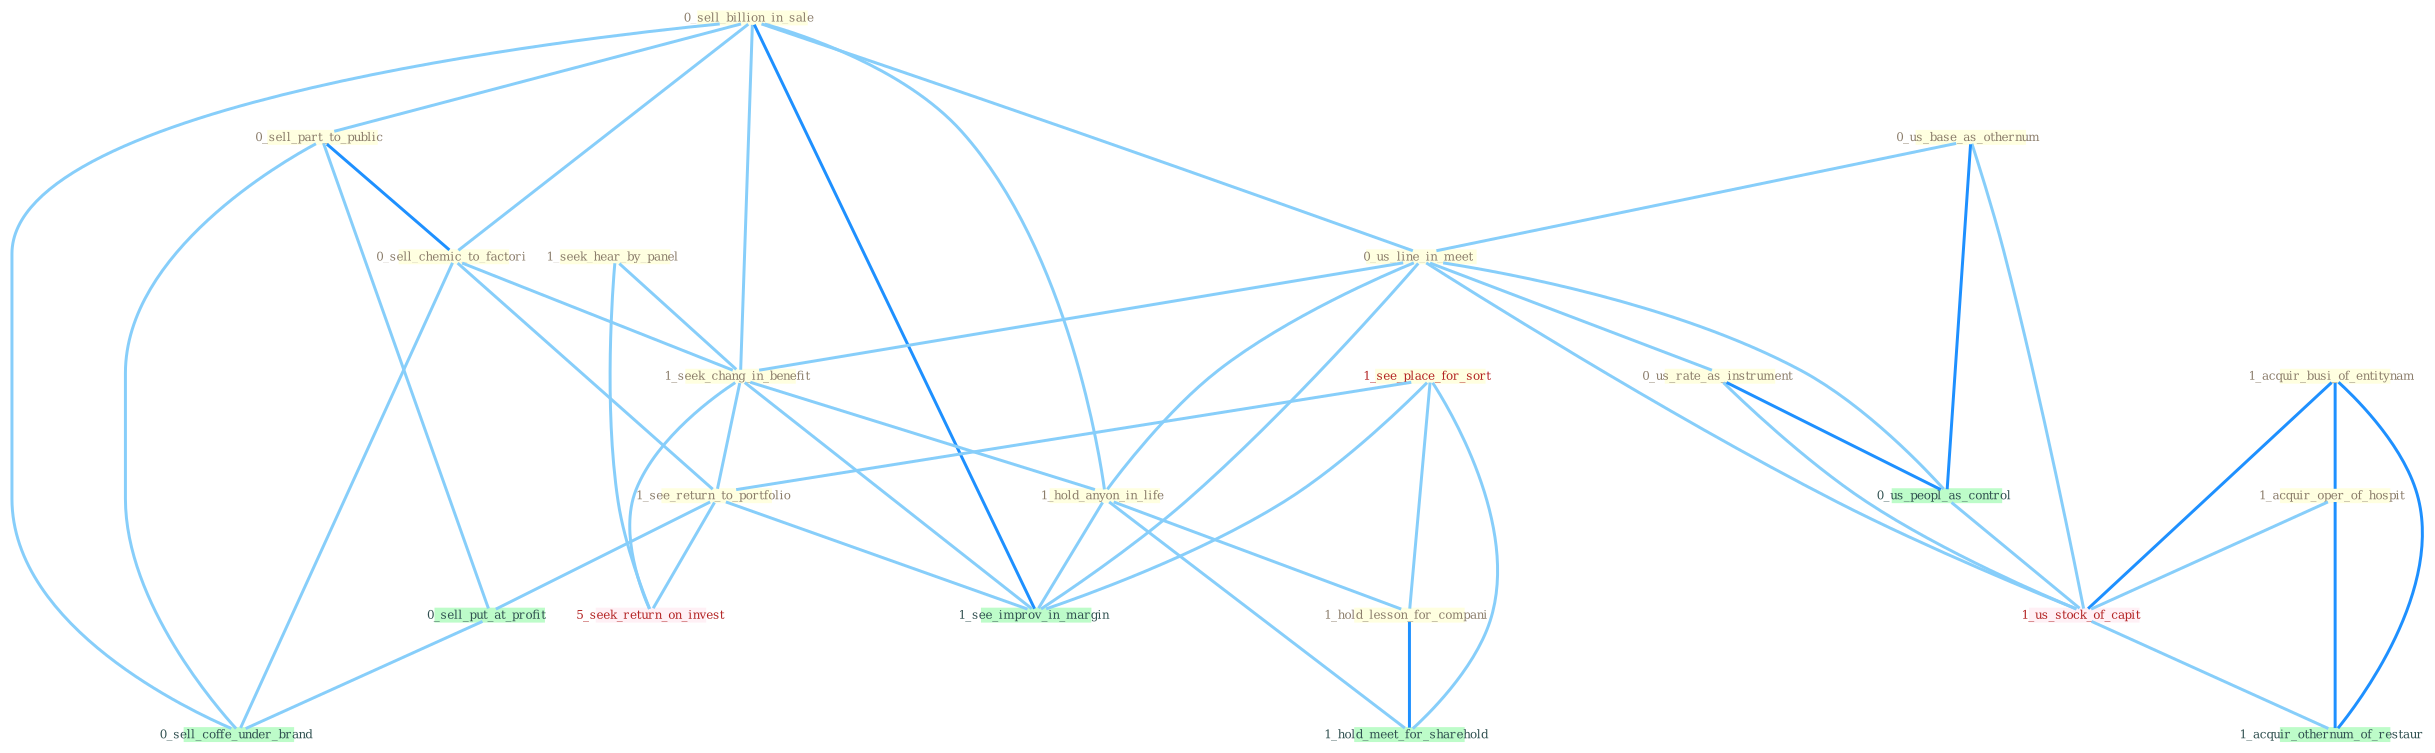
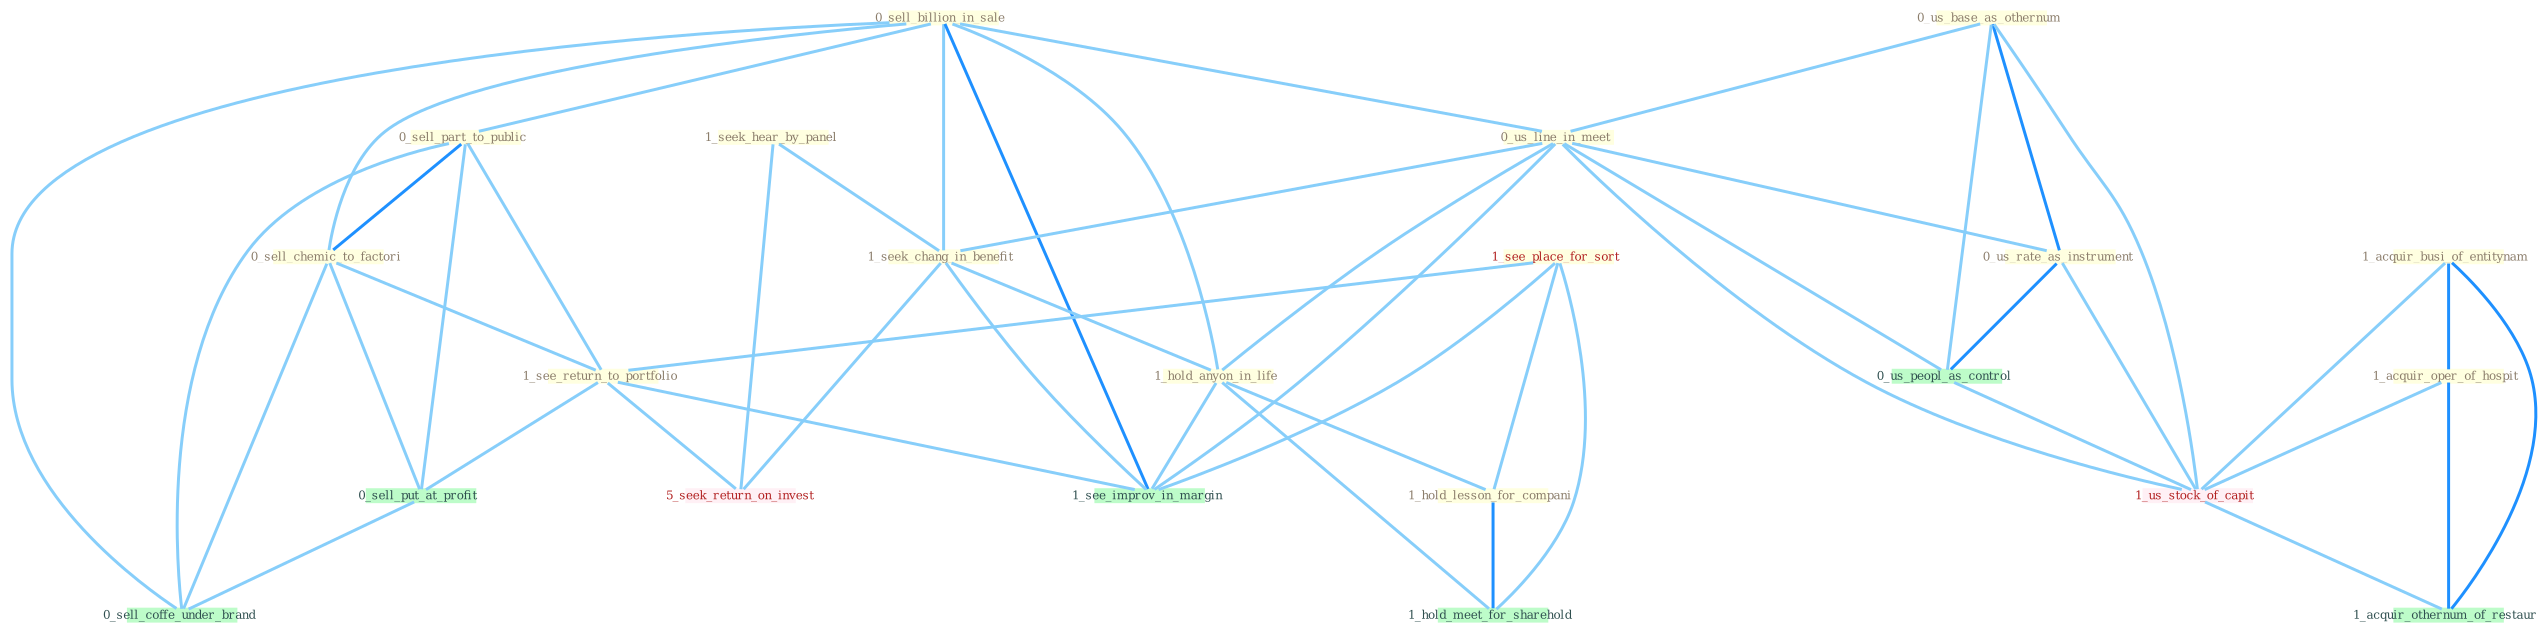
edge "0_us_base_as_othernum" -- "0_us_rate_as_instrument": added
edge "0_sell_chemic_to_factori" -- "1_seek_chang_in_benefit": now "0_sell_chemic_to_factori" -- "0_sell_put_at_profit"
edge "0_us_base_as_othernum" -- "0_us_peopl_as_control": color #1e90ff -> #87cefa
edge "1_seek_chang_in_benefit" -- "1_see_return_to_portfolio": now "0_sell_part_to_public" -- "1_see_return_to_portfolio"
edge "1_acquir_busi_of_entitynam" -- "1_us_stock_of_capit": color #1e90ff -> #87cefa
